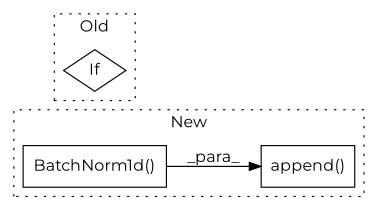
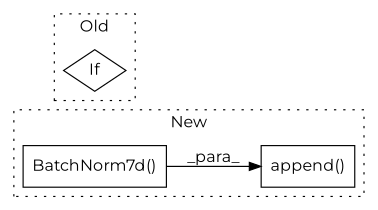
node "BatchNorm1d()": label "BatchNorm1d()" -> "BatchNorm7d()"
